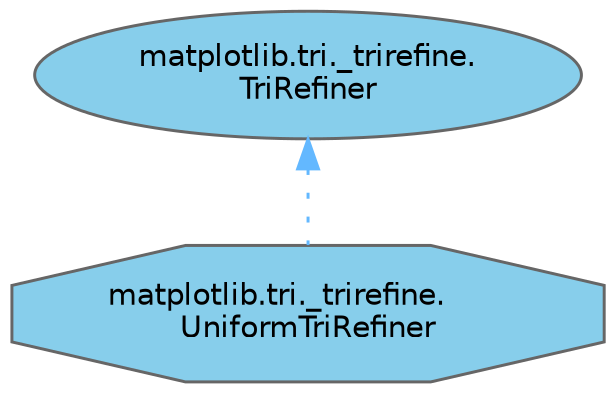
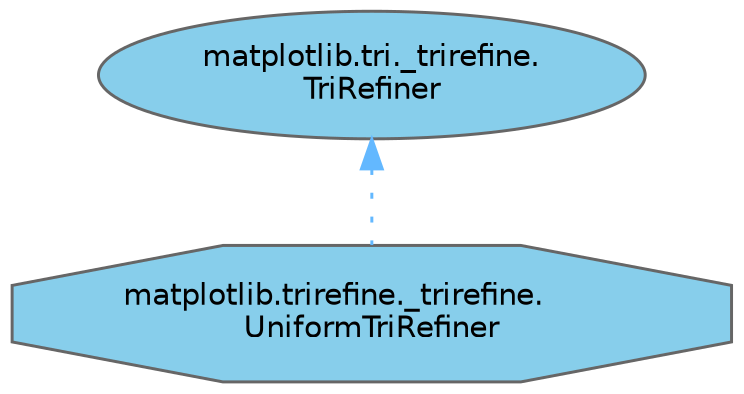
node "matplotlib.tri._trirefine. UniformTriRefiner": label "matplotlib.tri._trirefine. UniformTriRefiner" -> "matplotlib.trirefine._trirefine. UniformTriRefiner"
